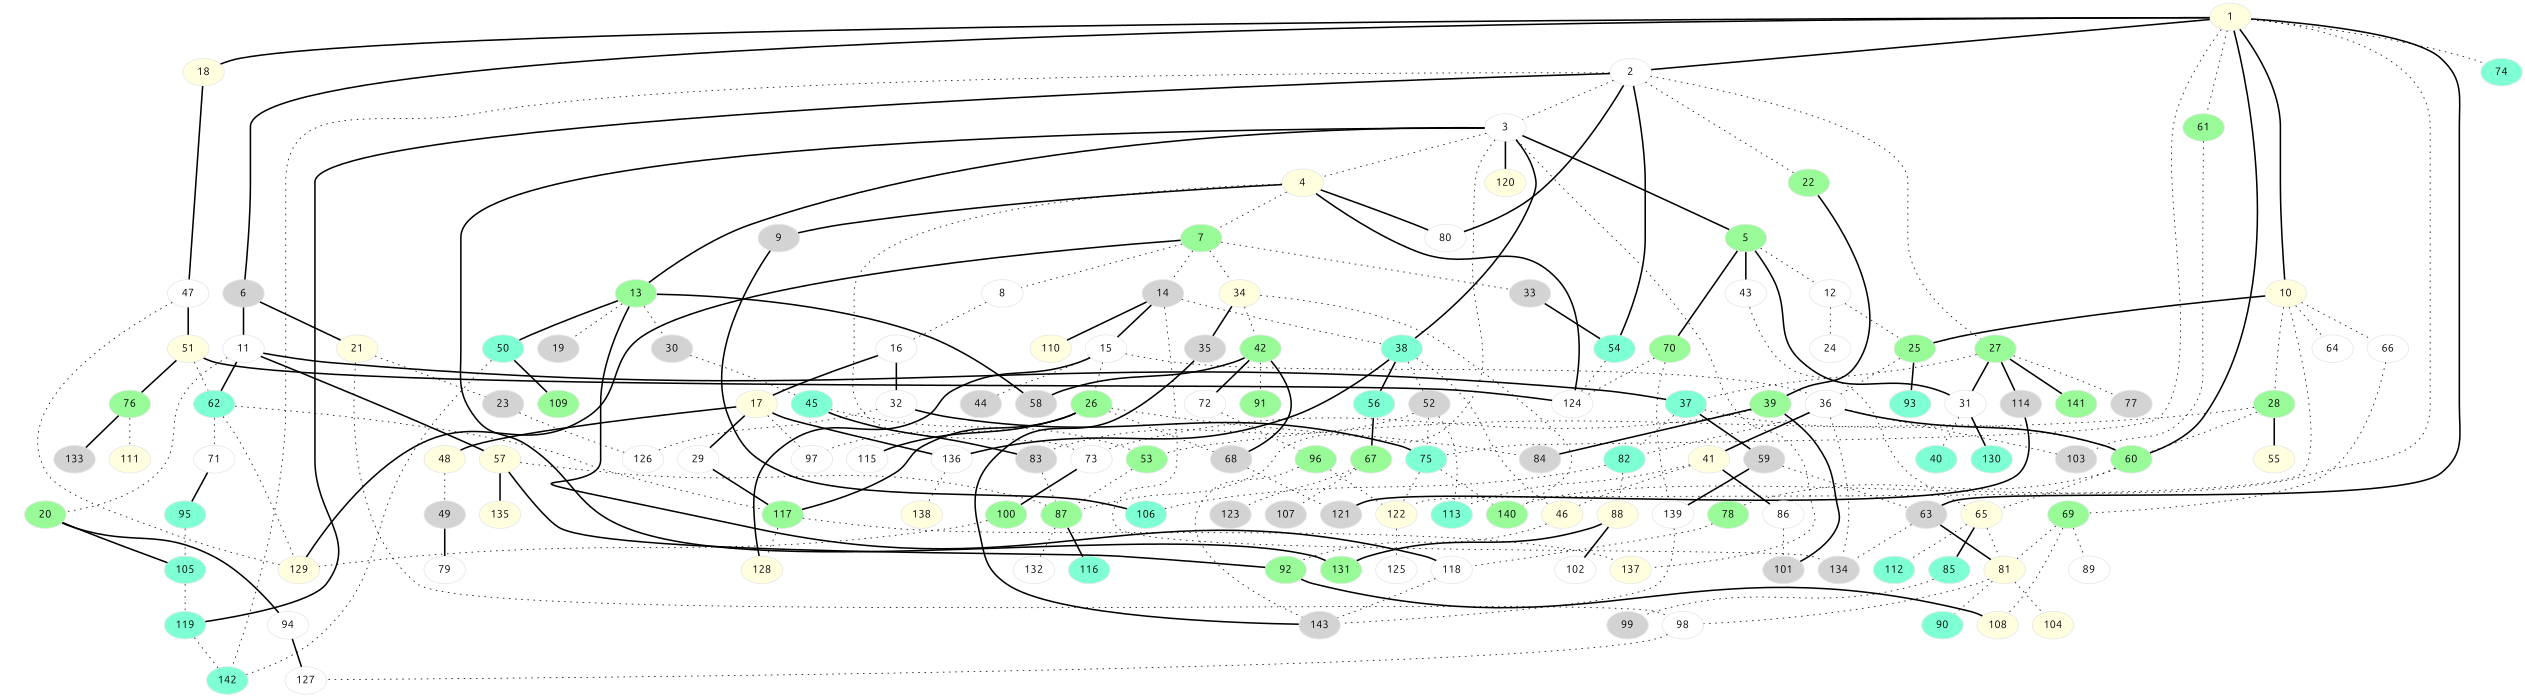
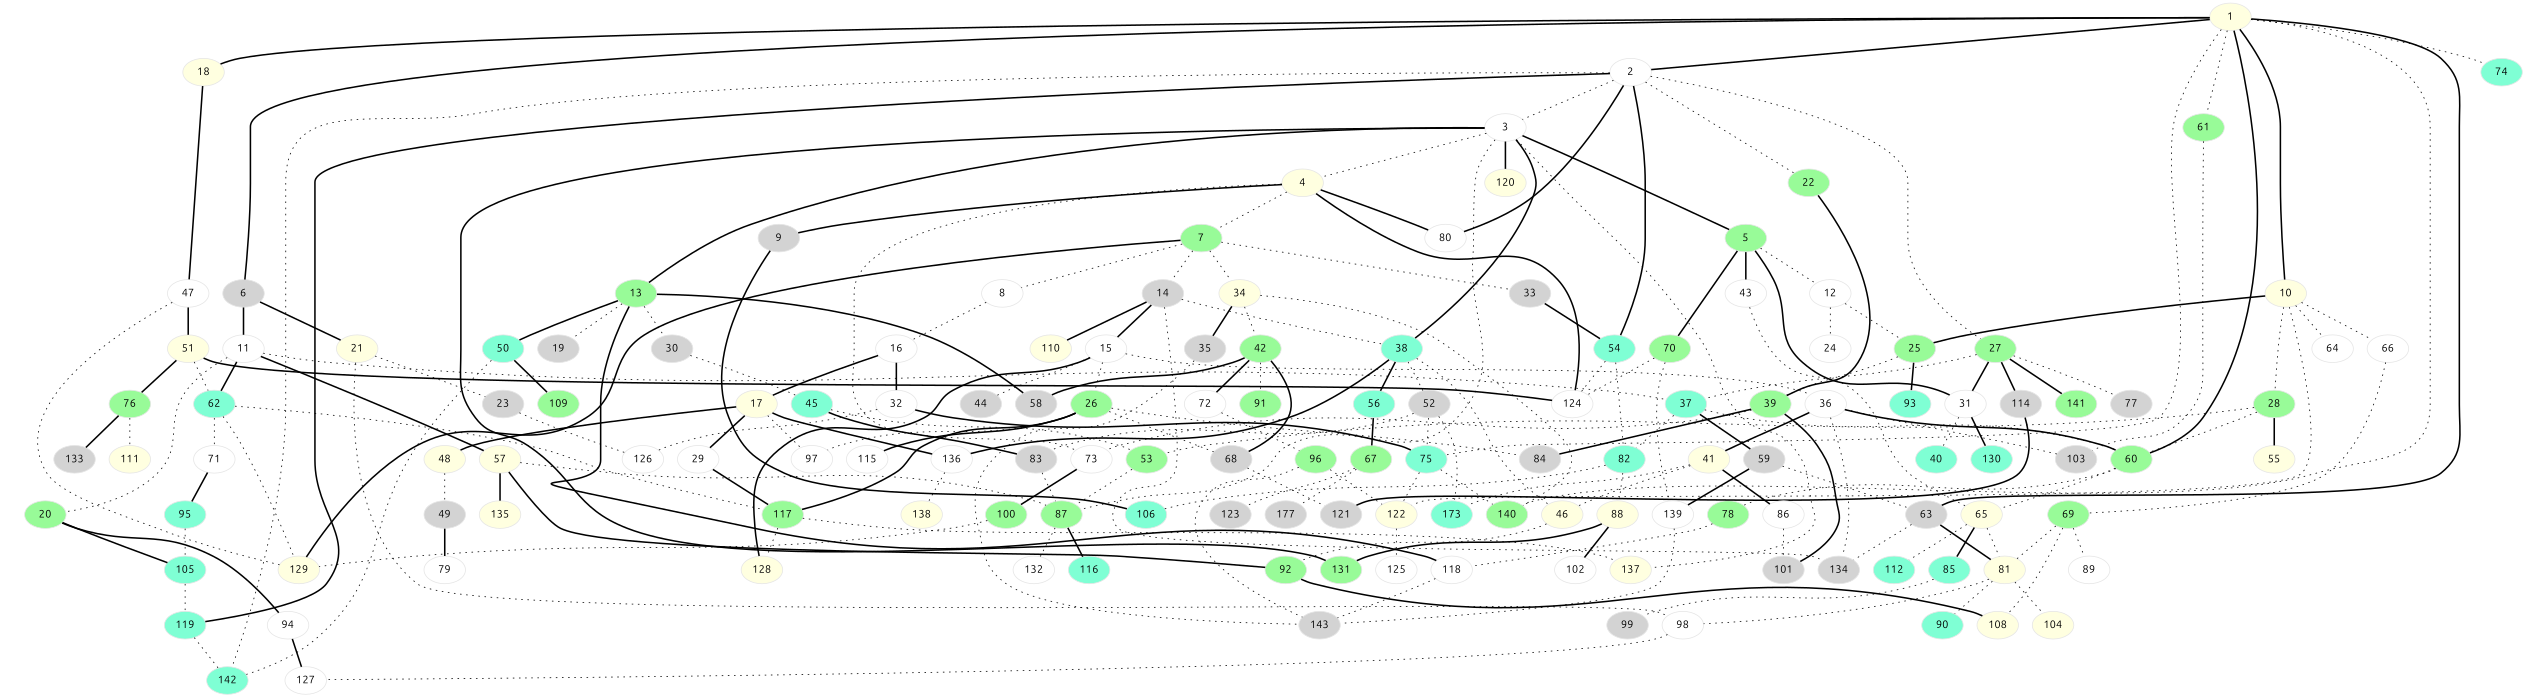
edge "11" -- "37": style bold -> dotted
edge "25" -- "36": now "25" -- "39"
edge "36" -- "82": now "54" -- "82"
node "107": label "107" -> "177"
node "113": label "113" -> "173"
edge "35" -- "143": style bold -> dotted
